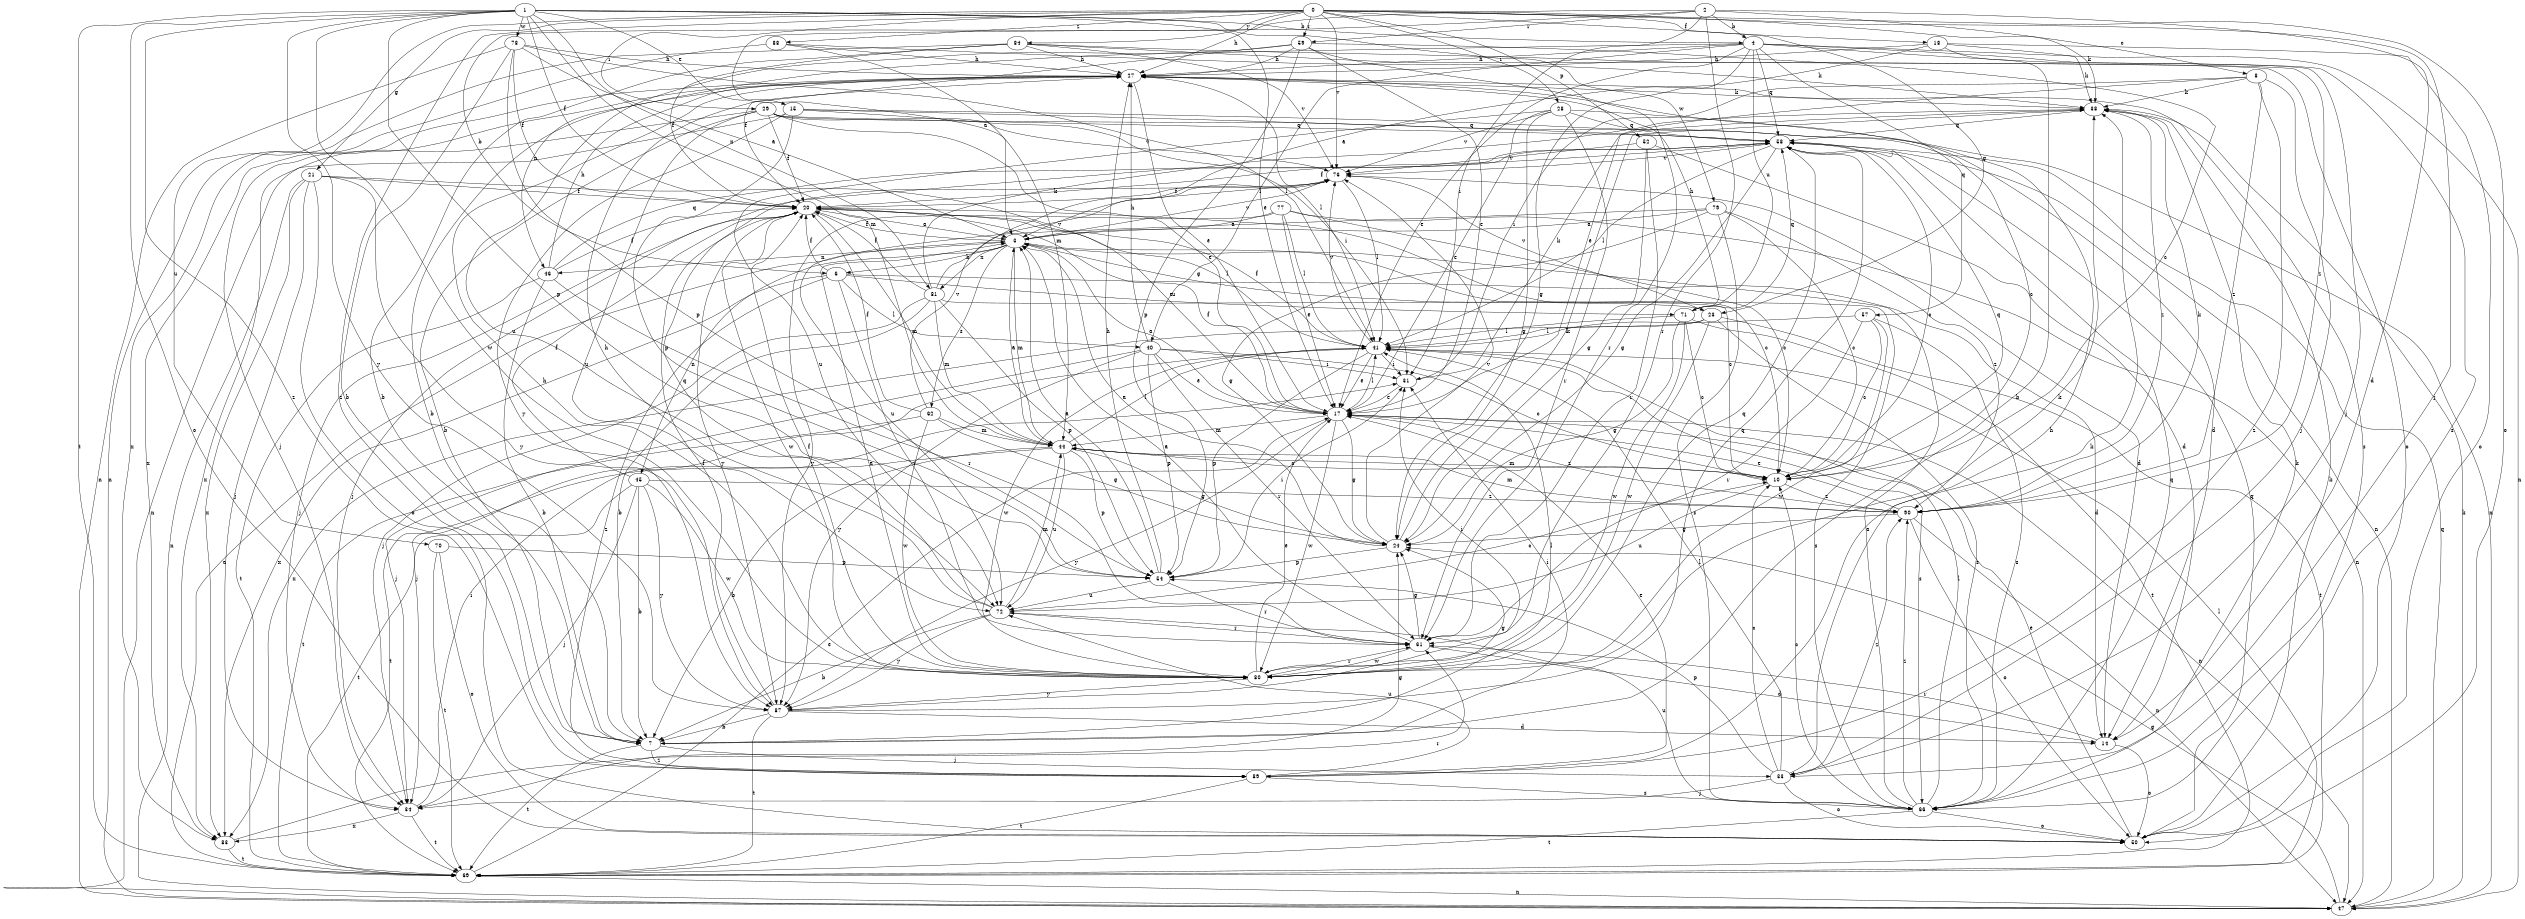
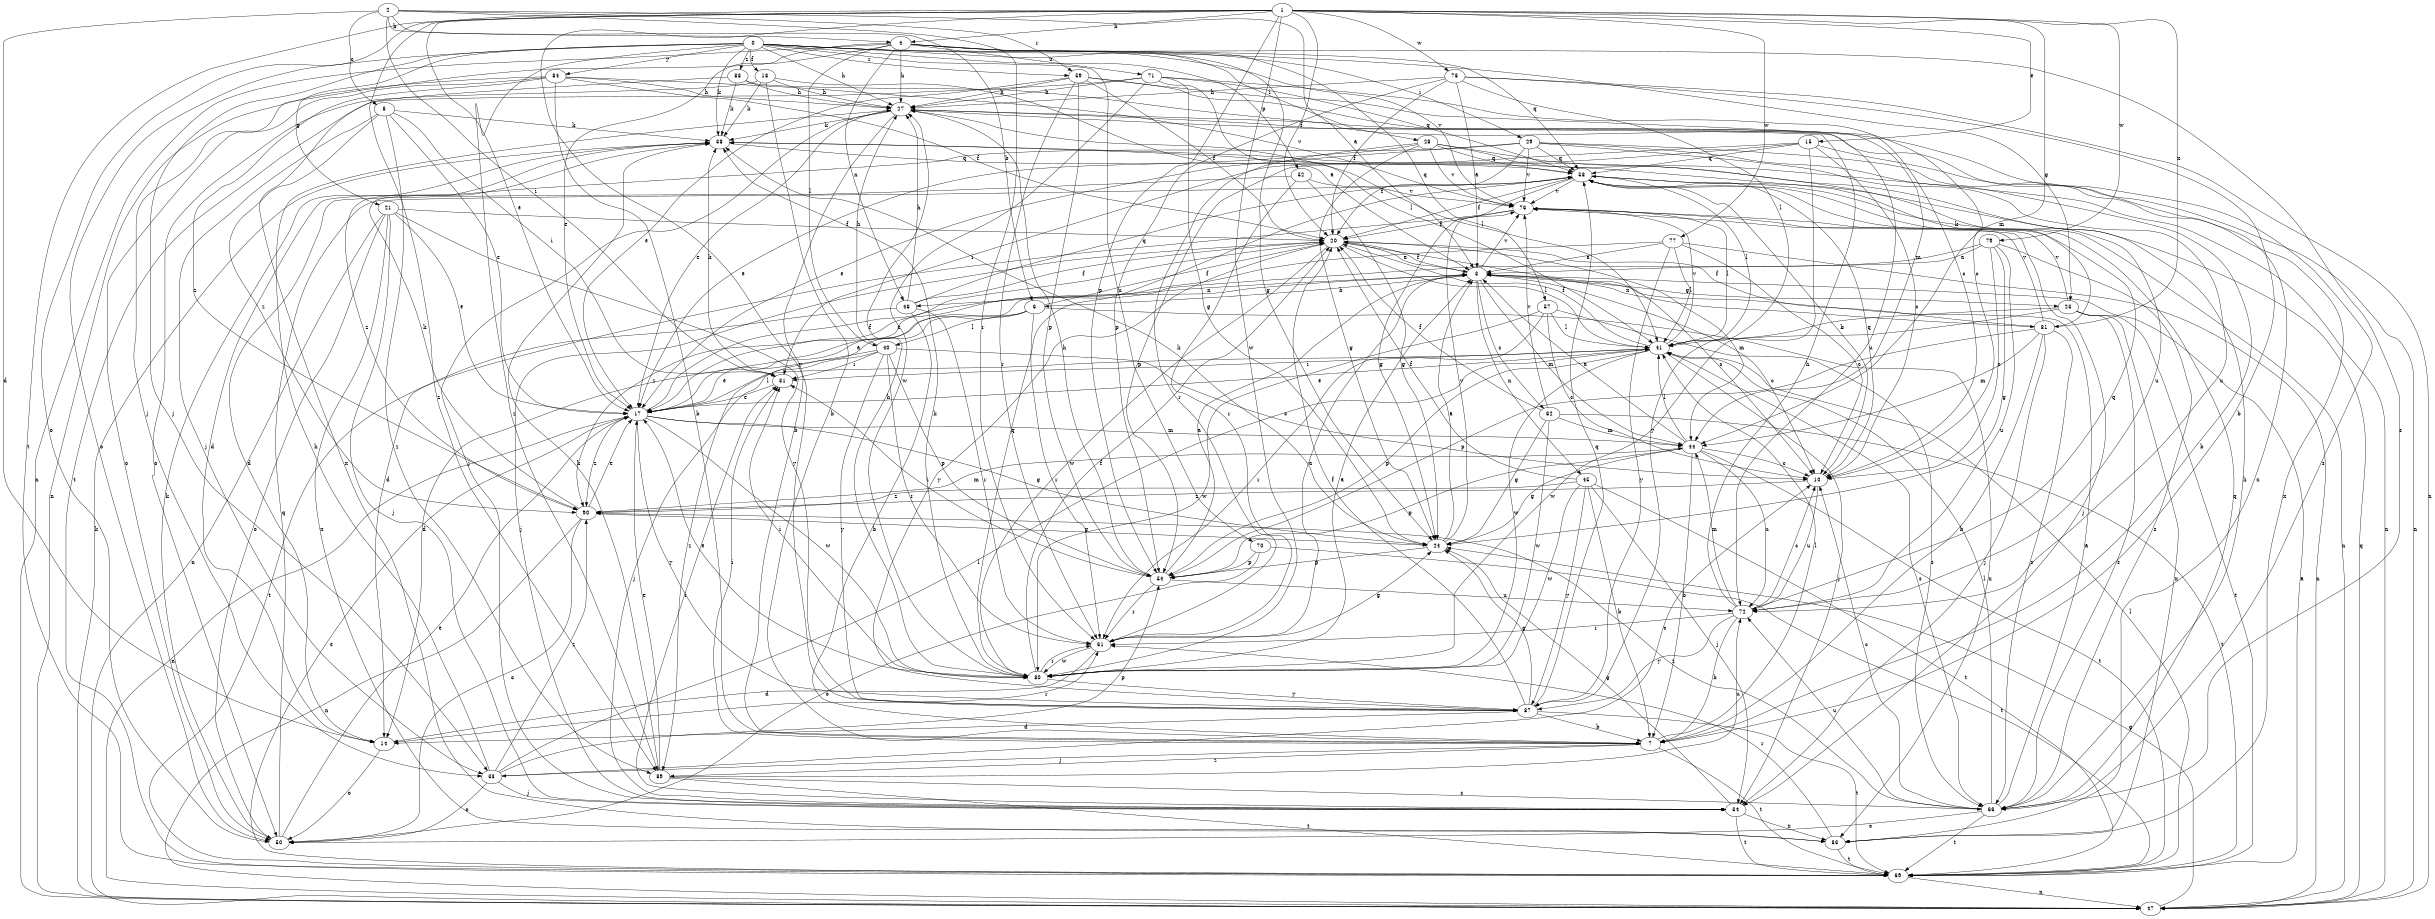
edge "1" -> "77": added, label "w"
edge "6" -> "71": removed, label "u"
edge "10" -> "44": removed, label "m"
